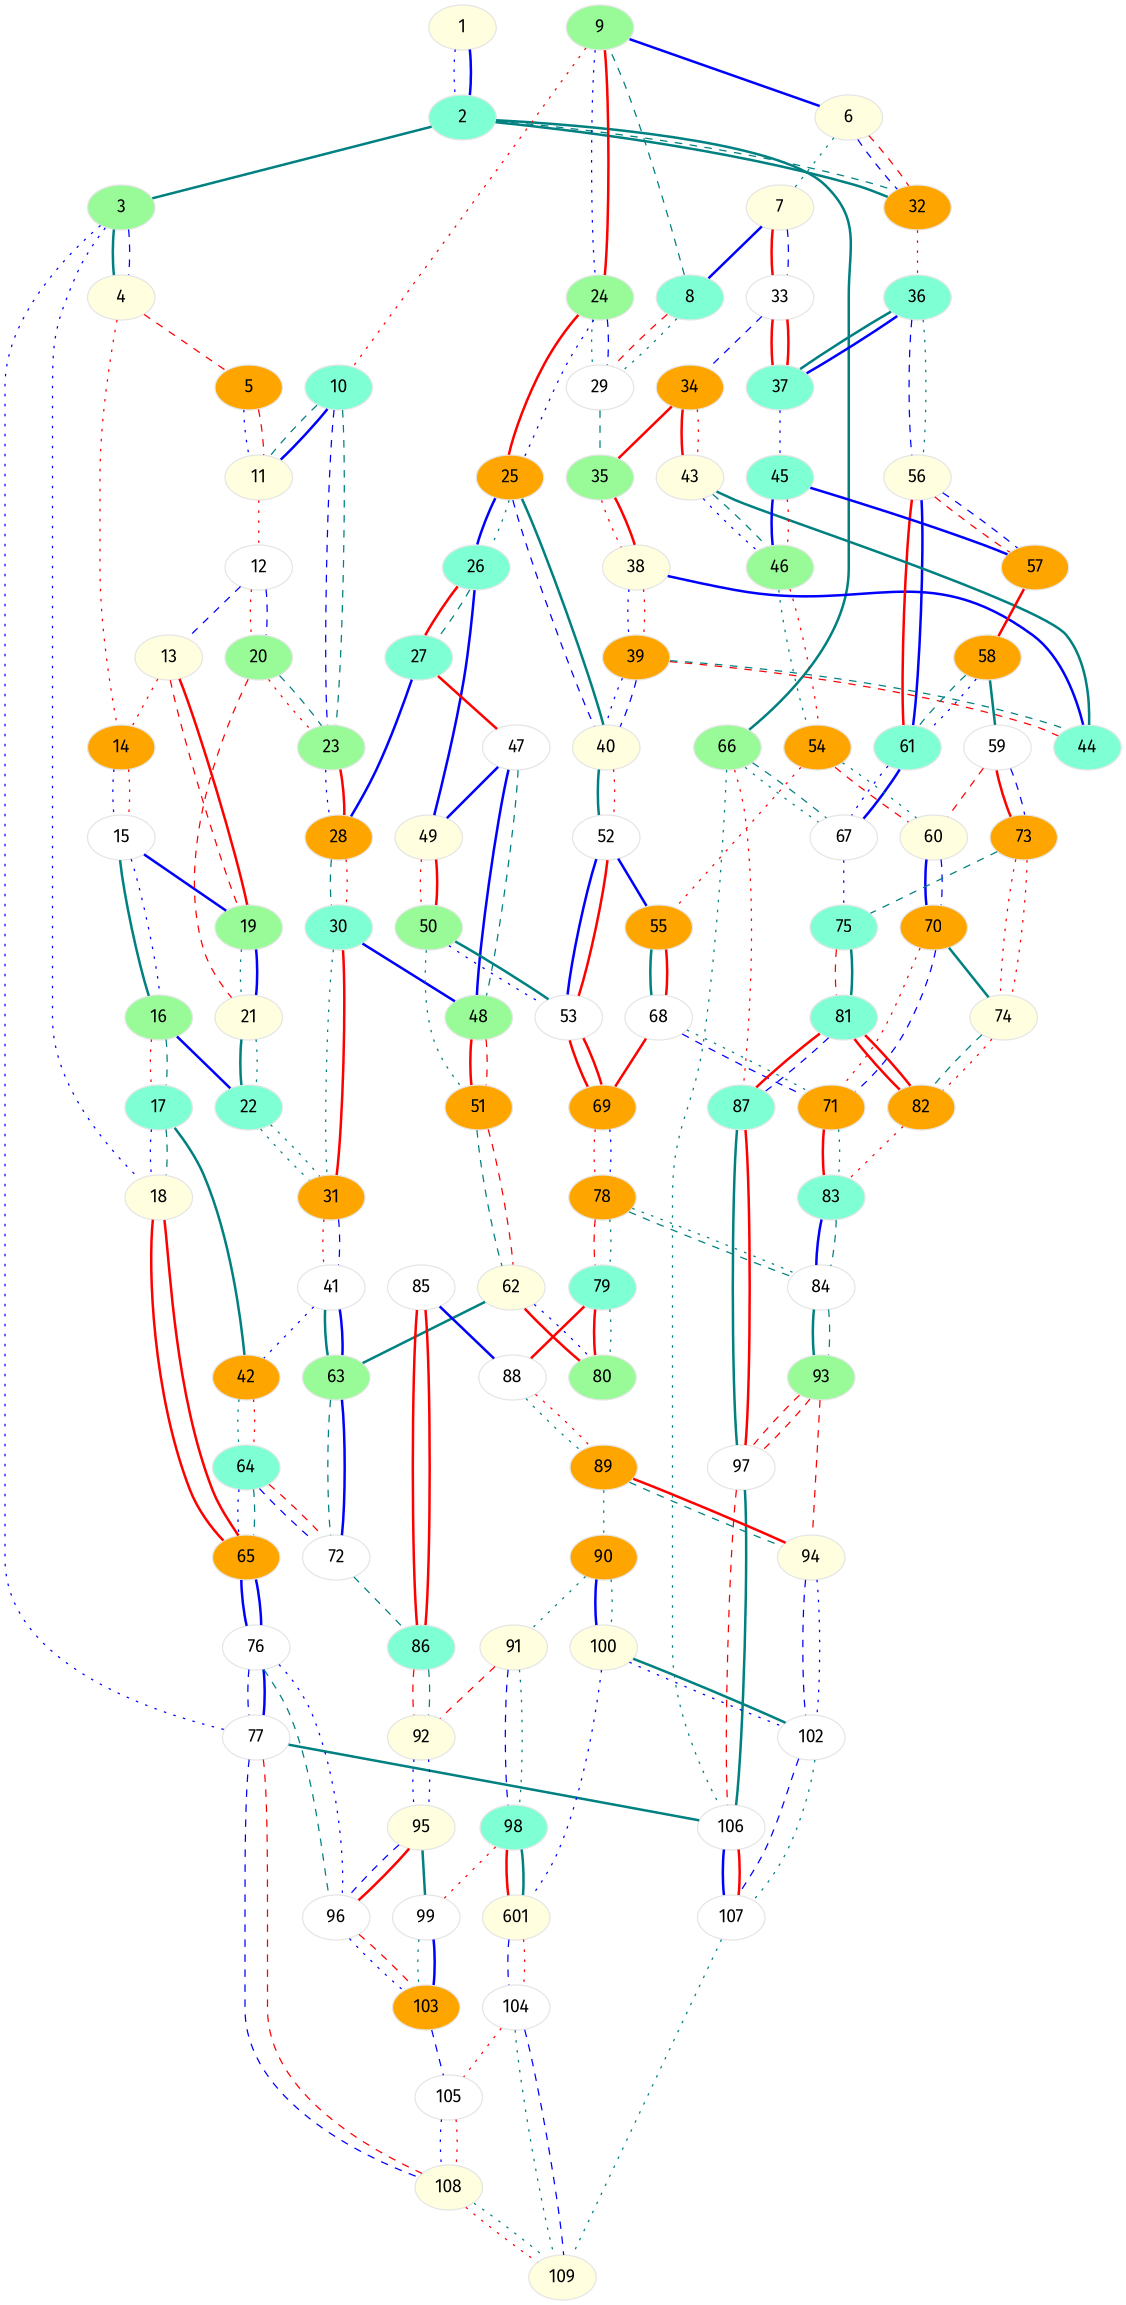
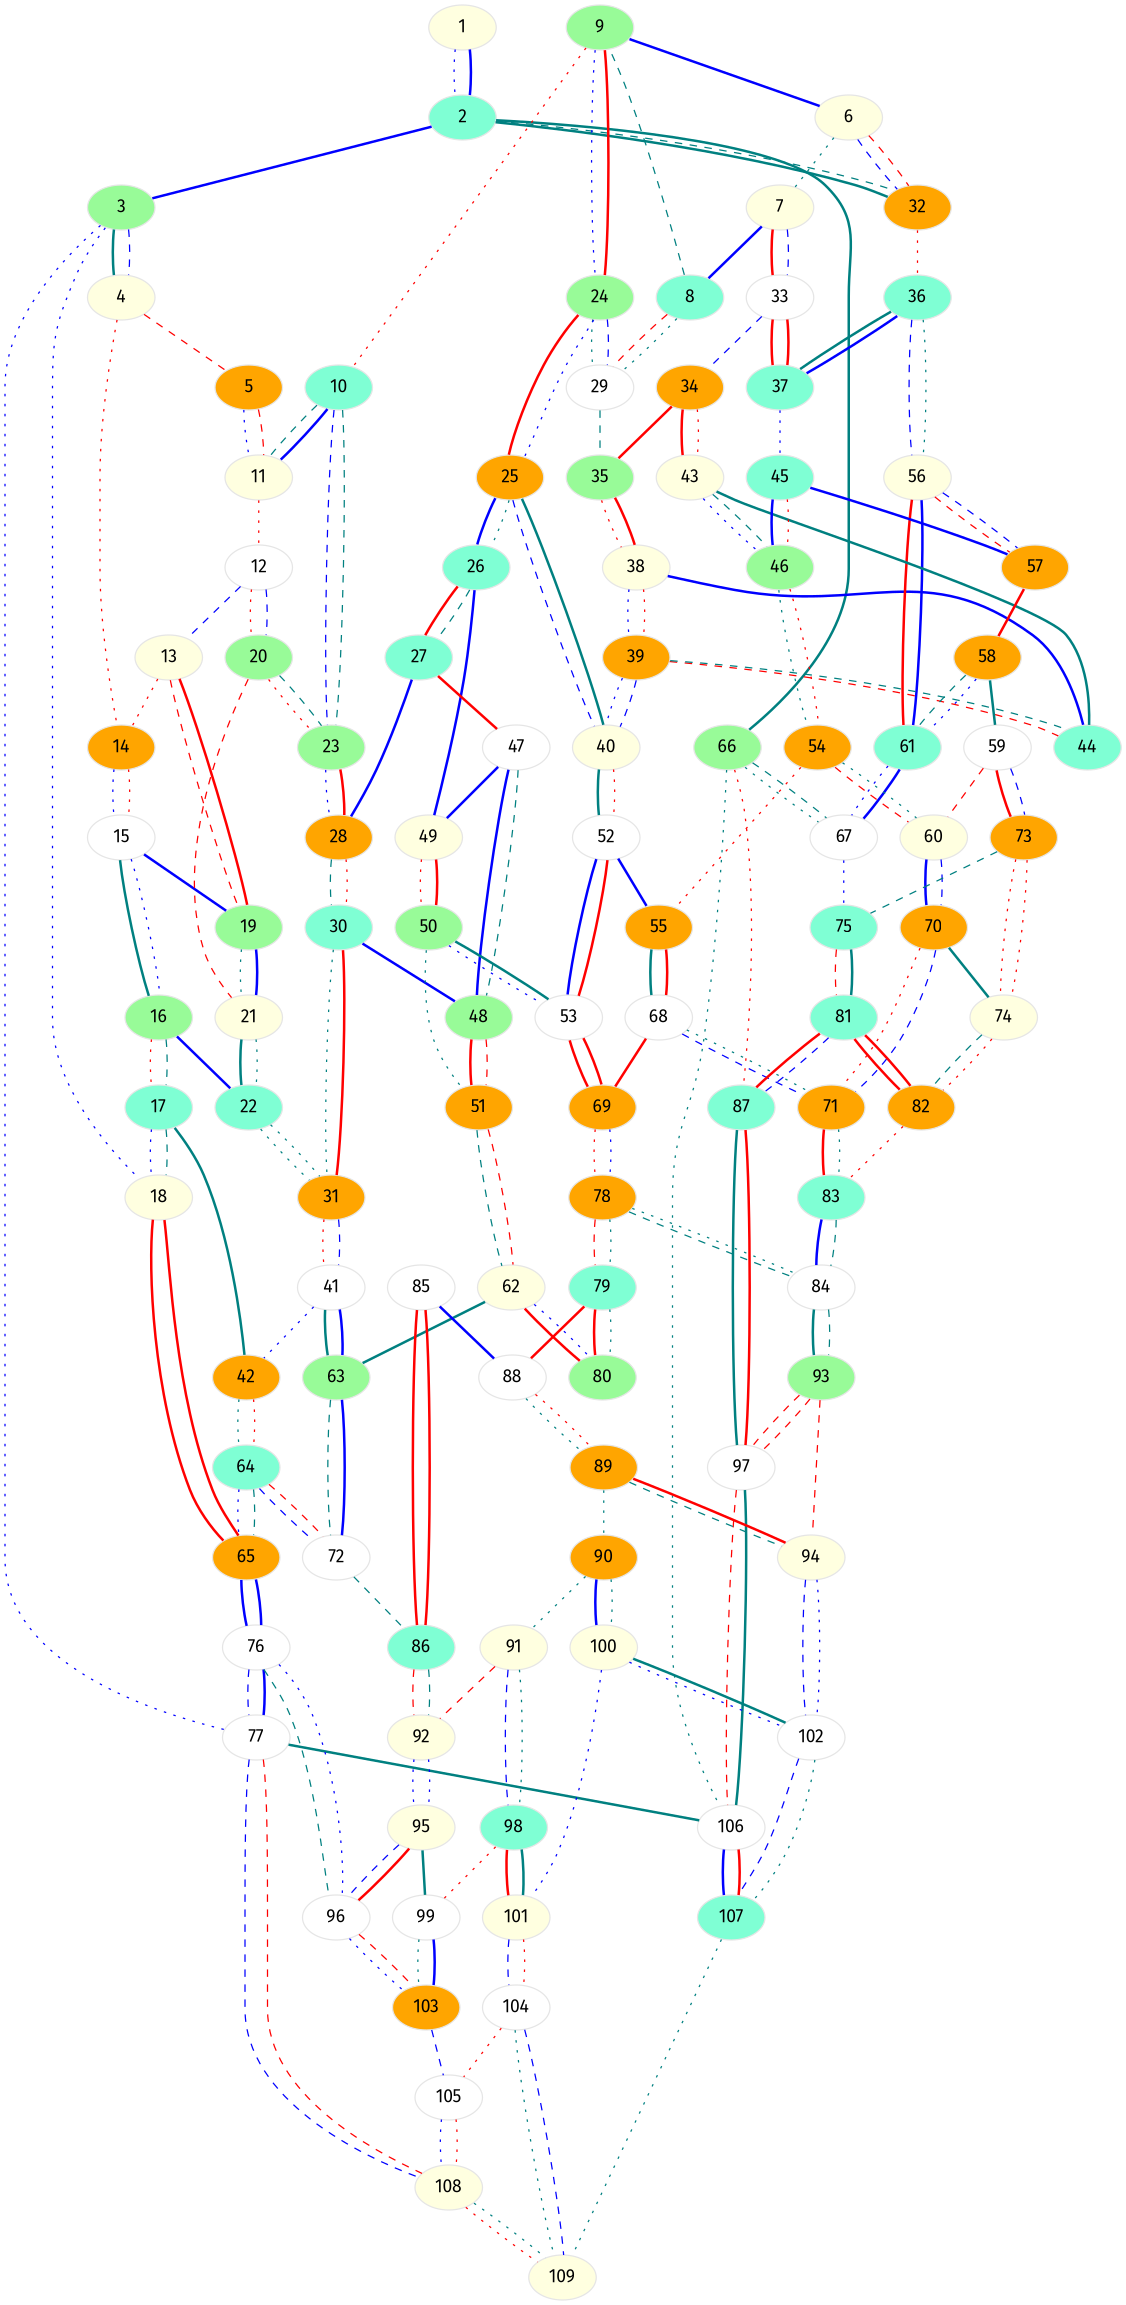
edge "2" -- "3": color teal -> blue
node "601": label "601" -> "101"
node "107": fillcolor white -> aquamarine
